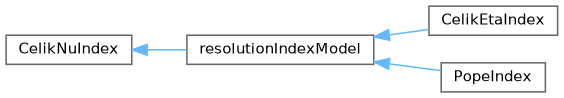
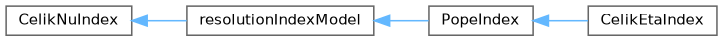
edge "CelikEtaIndex" -> "resolutionIndexModel": now "CelikEtaIndex" -> "PopeIndex"
